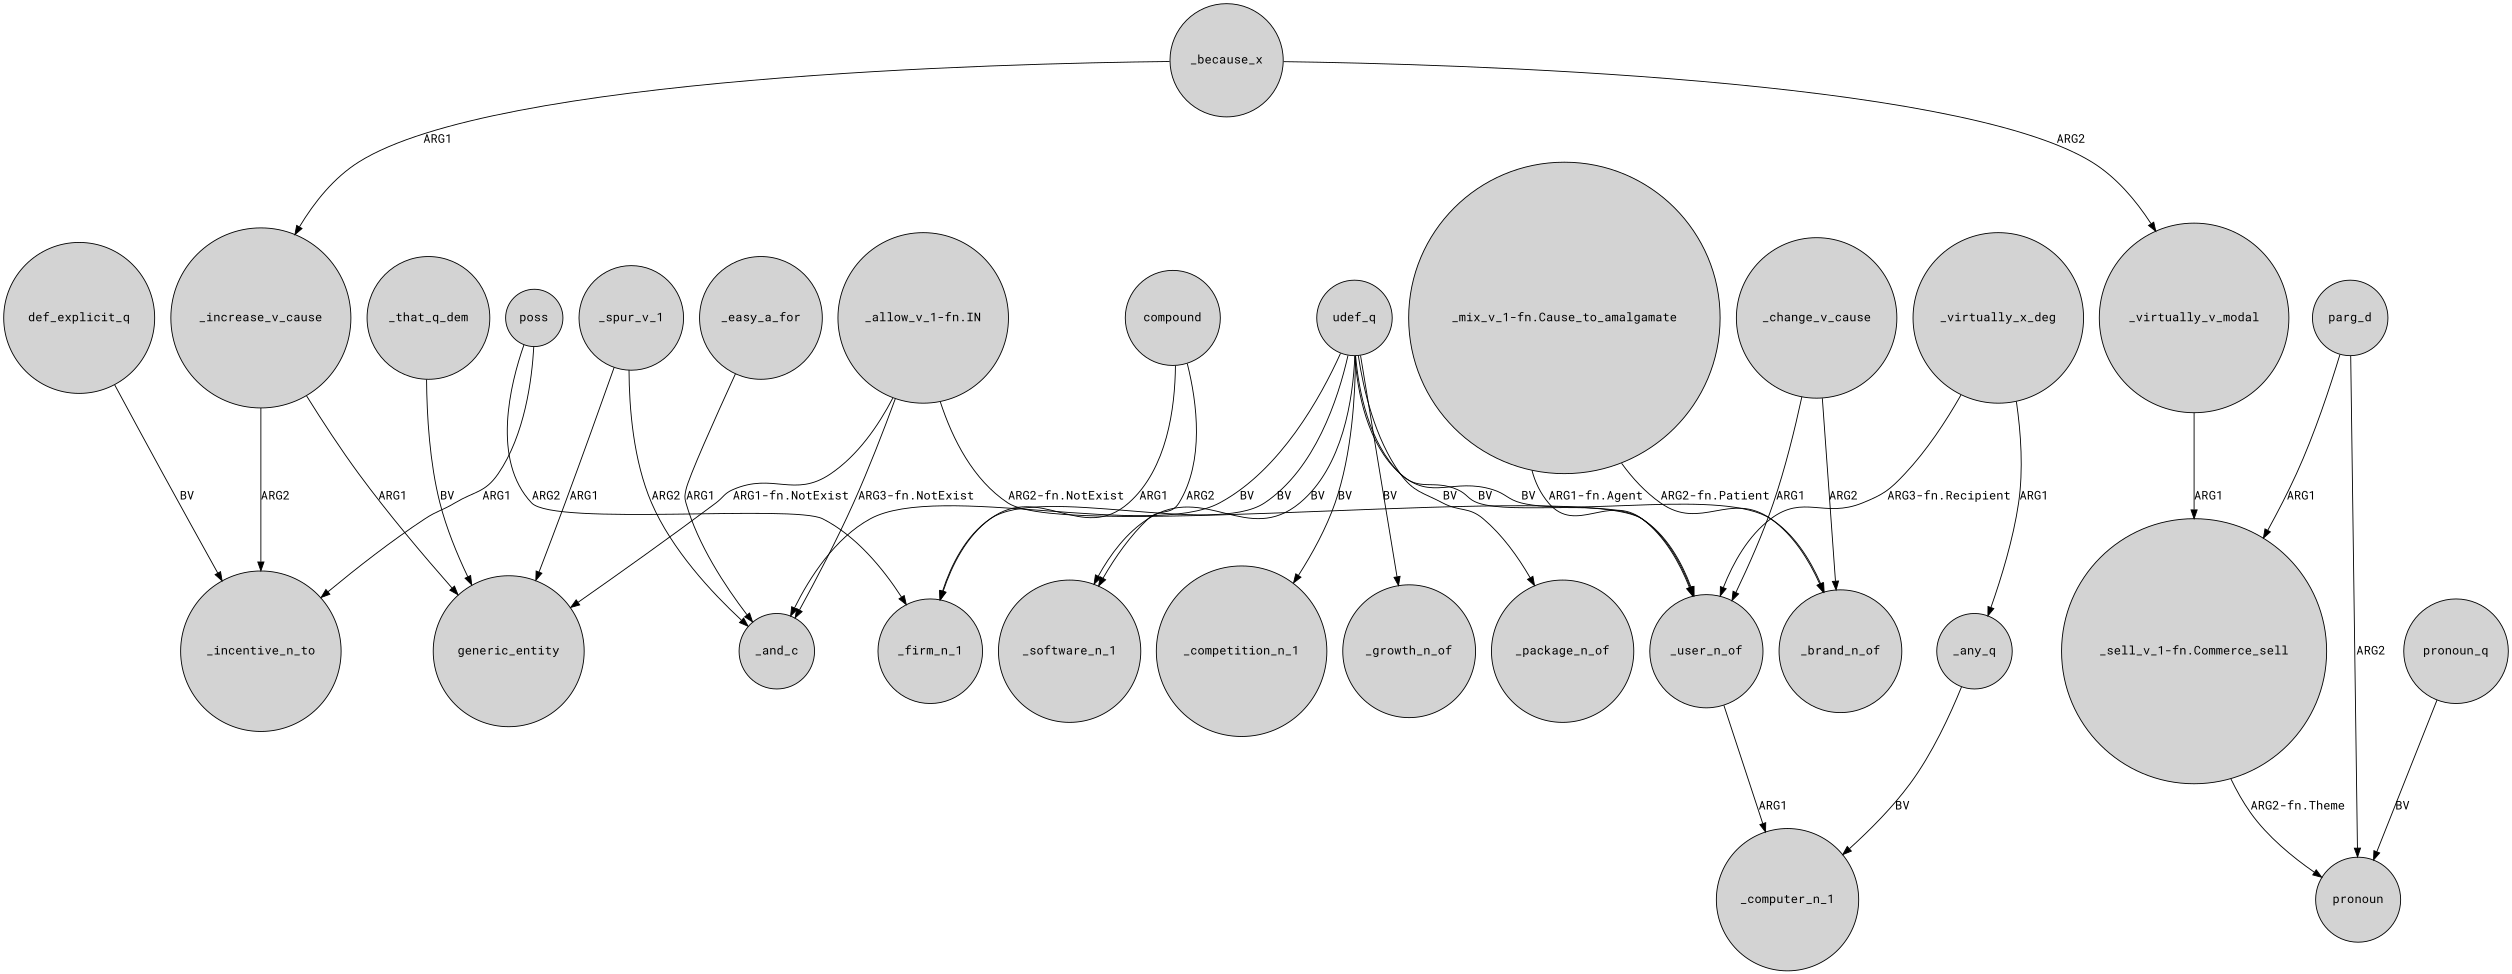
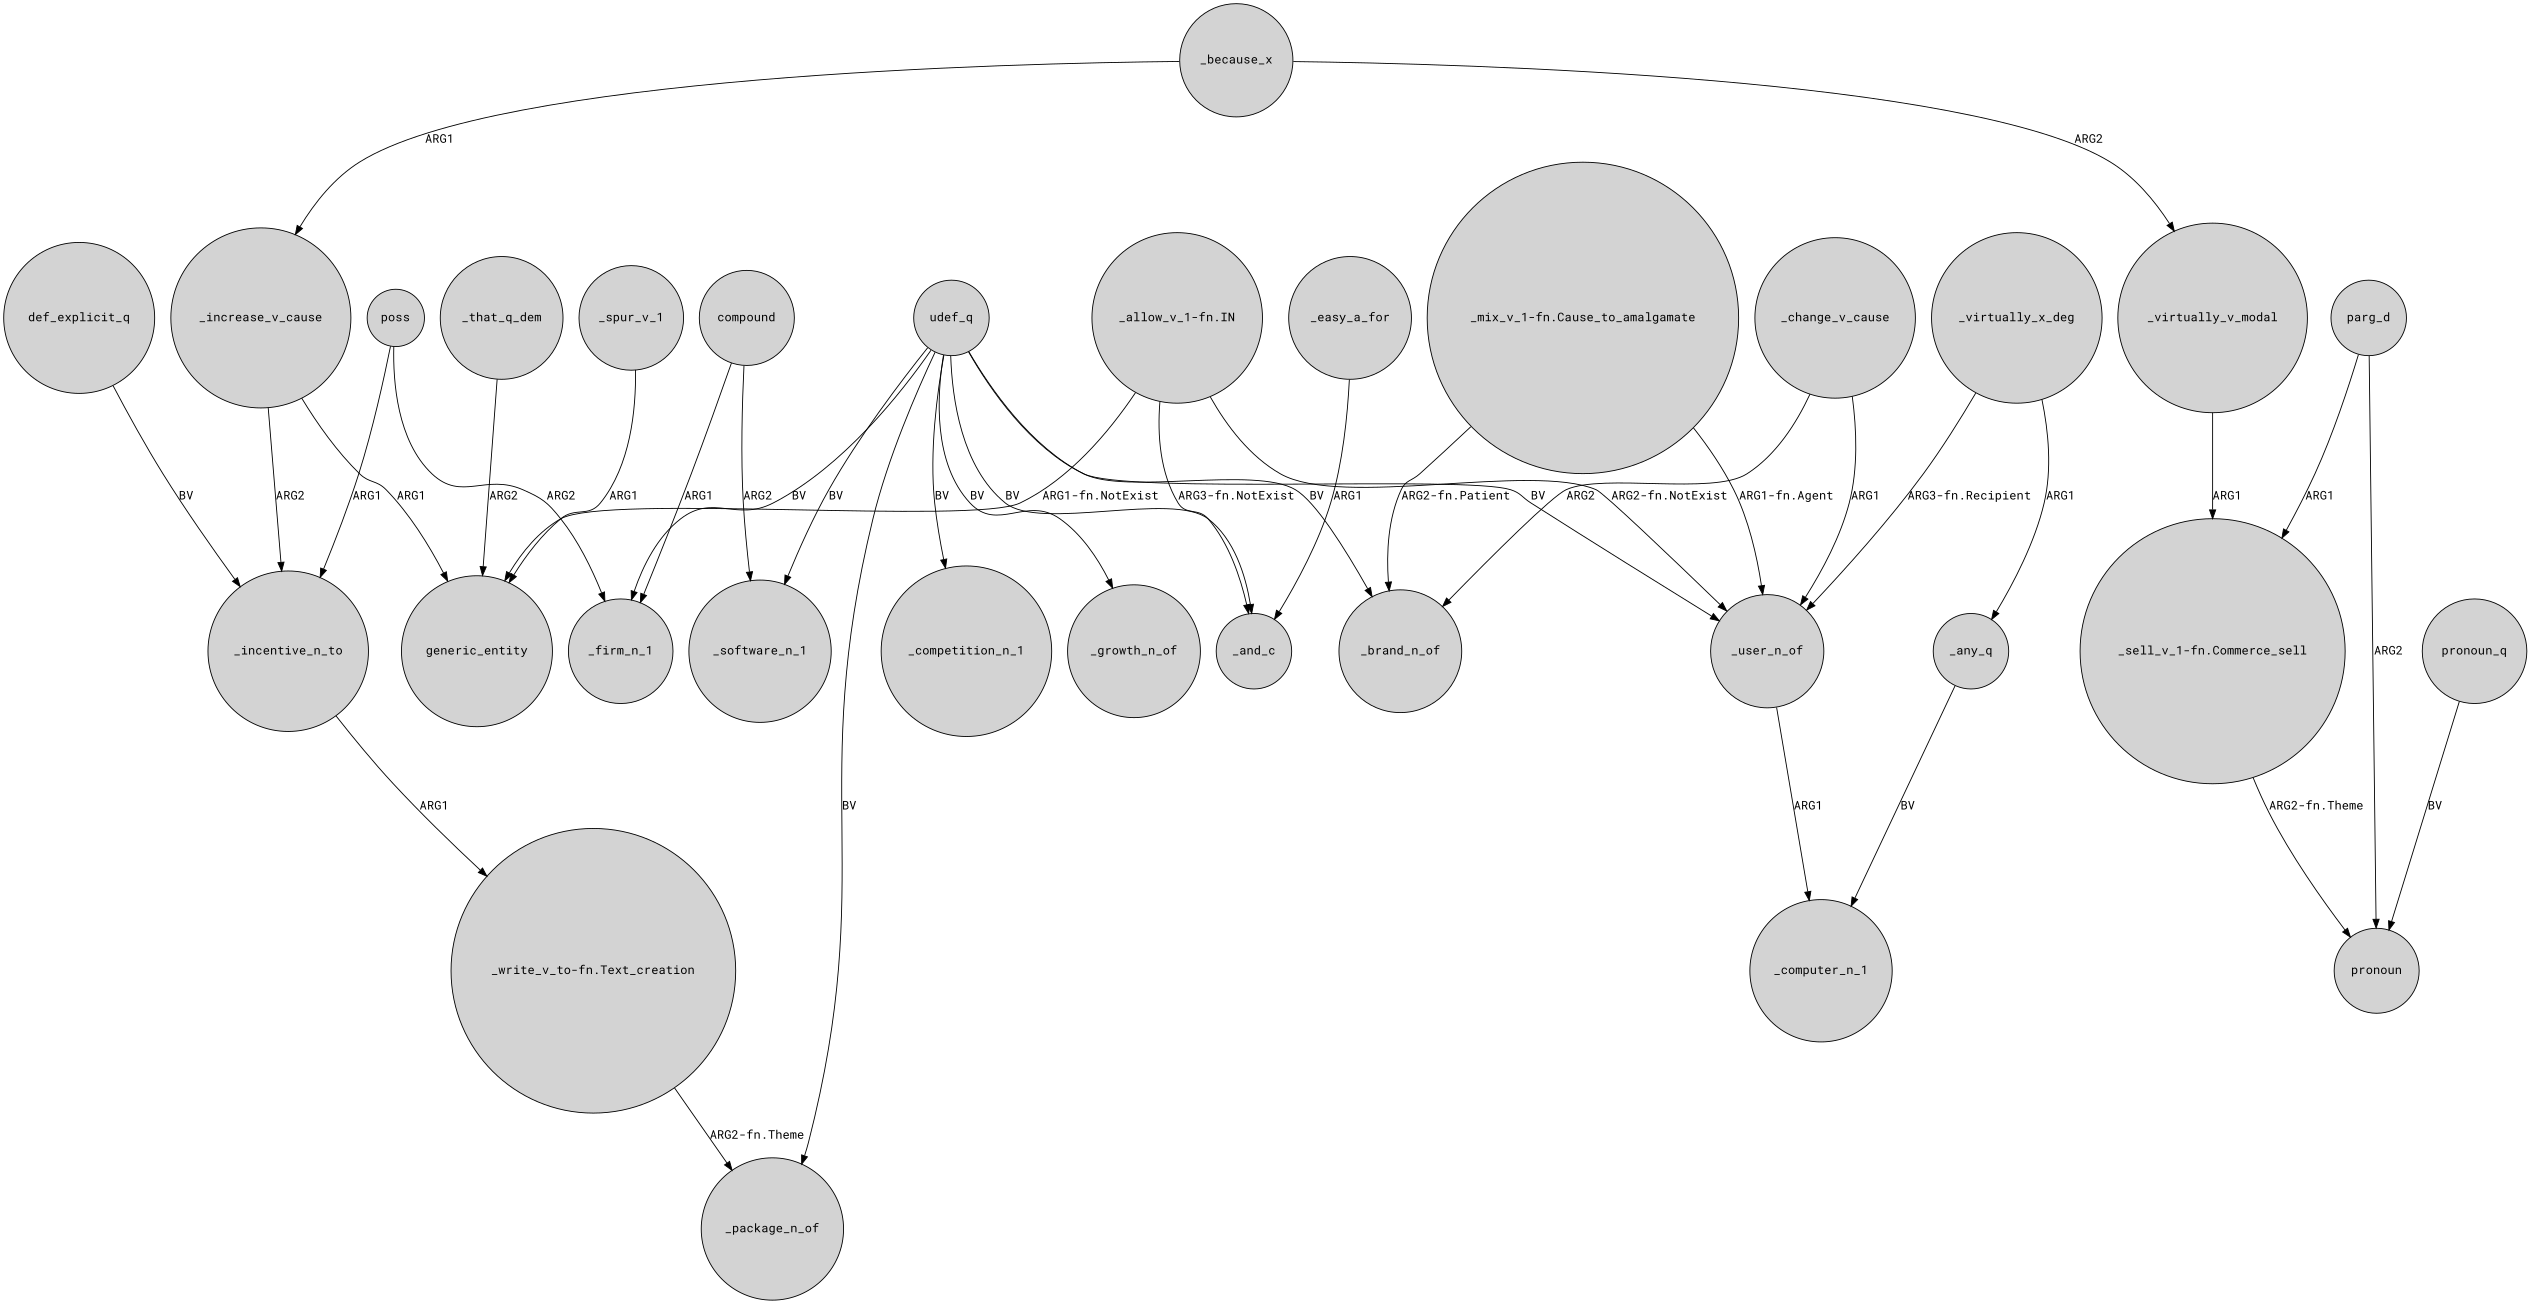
edge "_that_q_dem" -> "generic_entity": label "BV" -> "ARG2"
edge "_spur_v_1" -> "_and_c": removed, label "ARG2"
node "_write_v_to-fn.Text_creation": added
